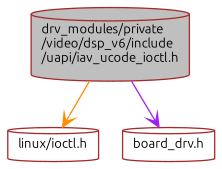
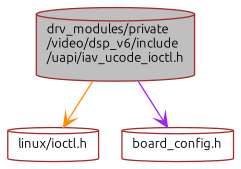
node "board_drv.h": label "board_drv.h" -> "board_config.h"
